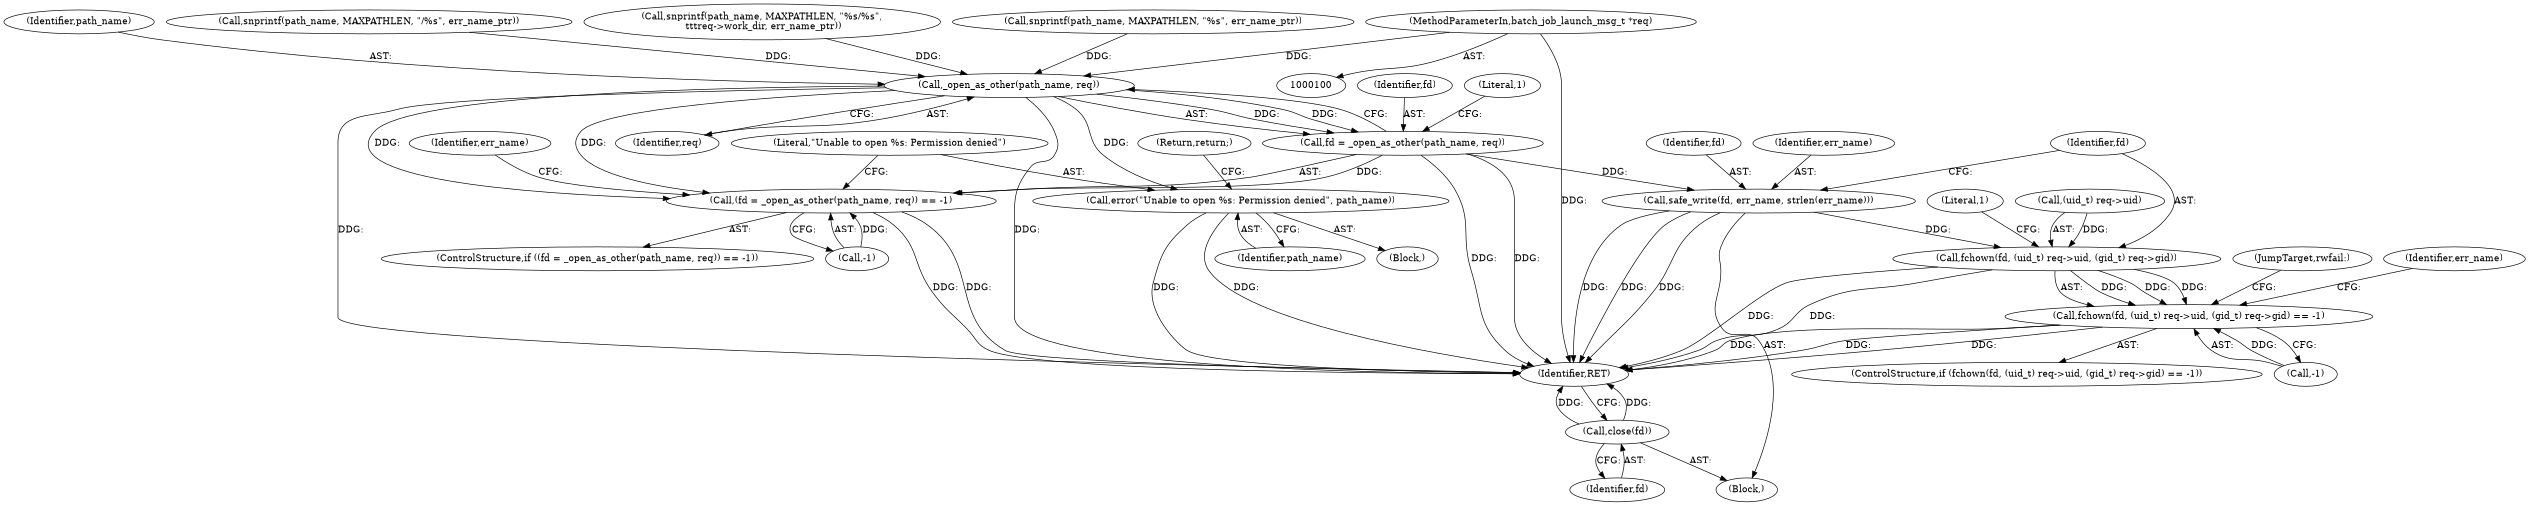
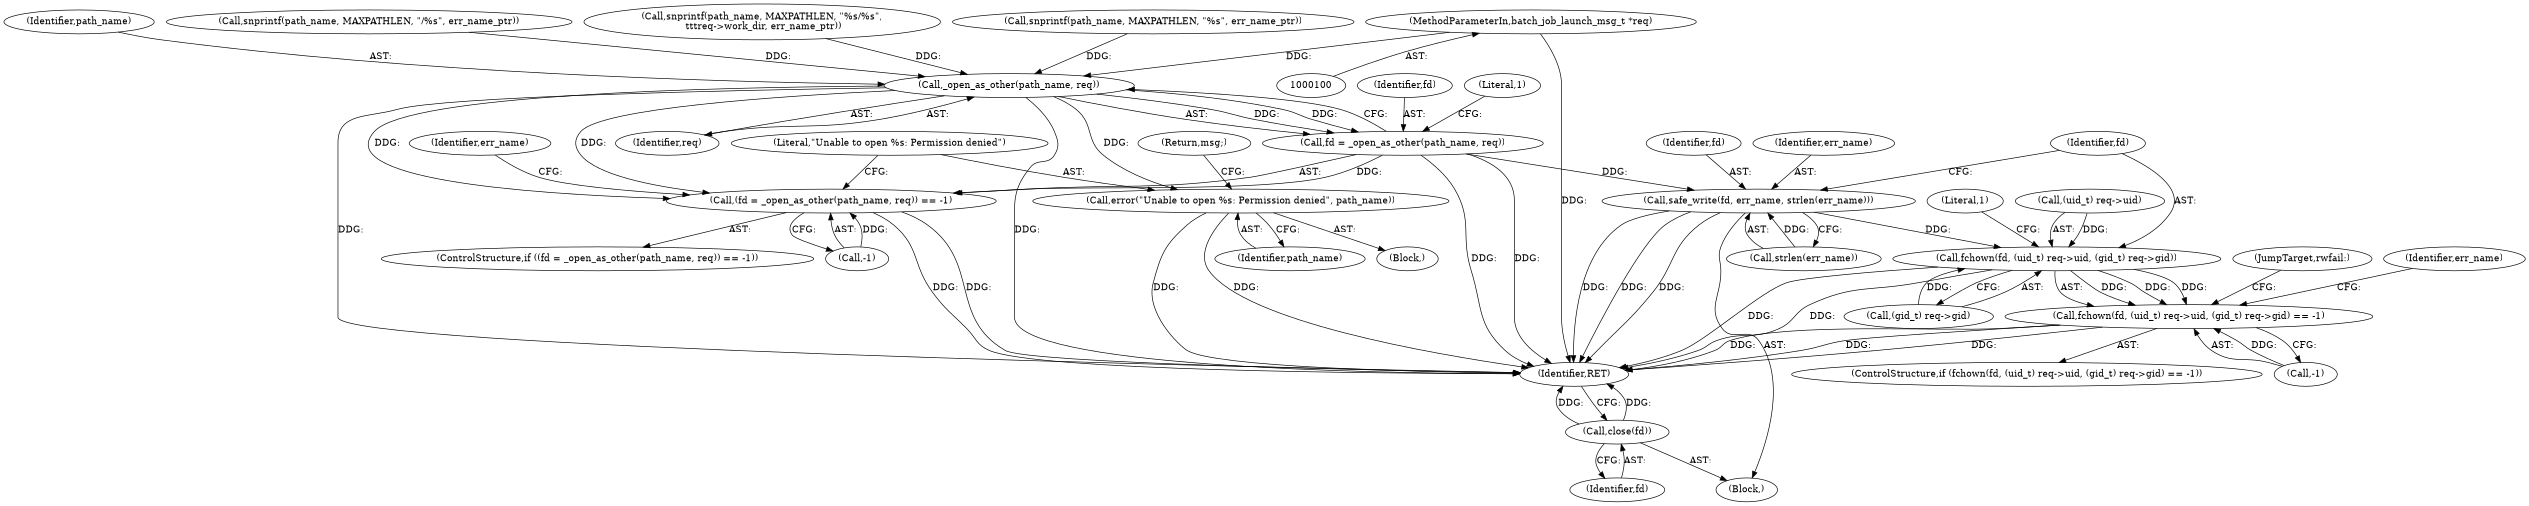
edge "(MethodParameterIn,batch_job_launch_msg_t *req)" -> "1000100": reversed
edge "(Call,_open_as_other(path_name, req))" -> "(Identifier,req)": label "CFG: " -> "AST: "
node "(Return,return;)": label "(Return,return;)" -> "(Return,msg;)"
node "(Call,strlen(err_name))": added
node "(Call,(gid_t) req->gid)": added
